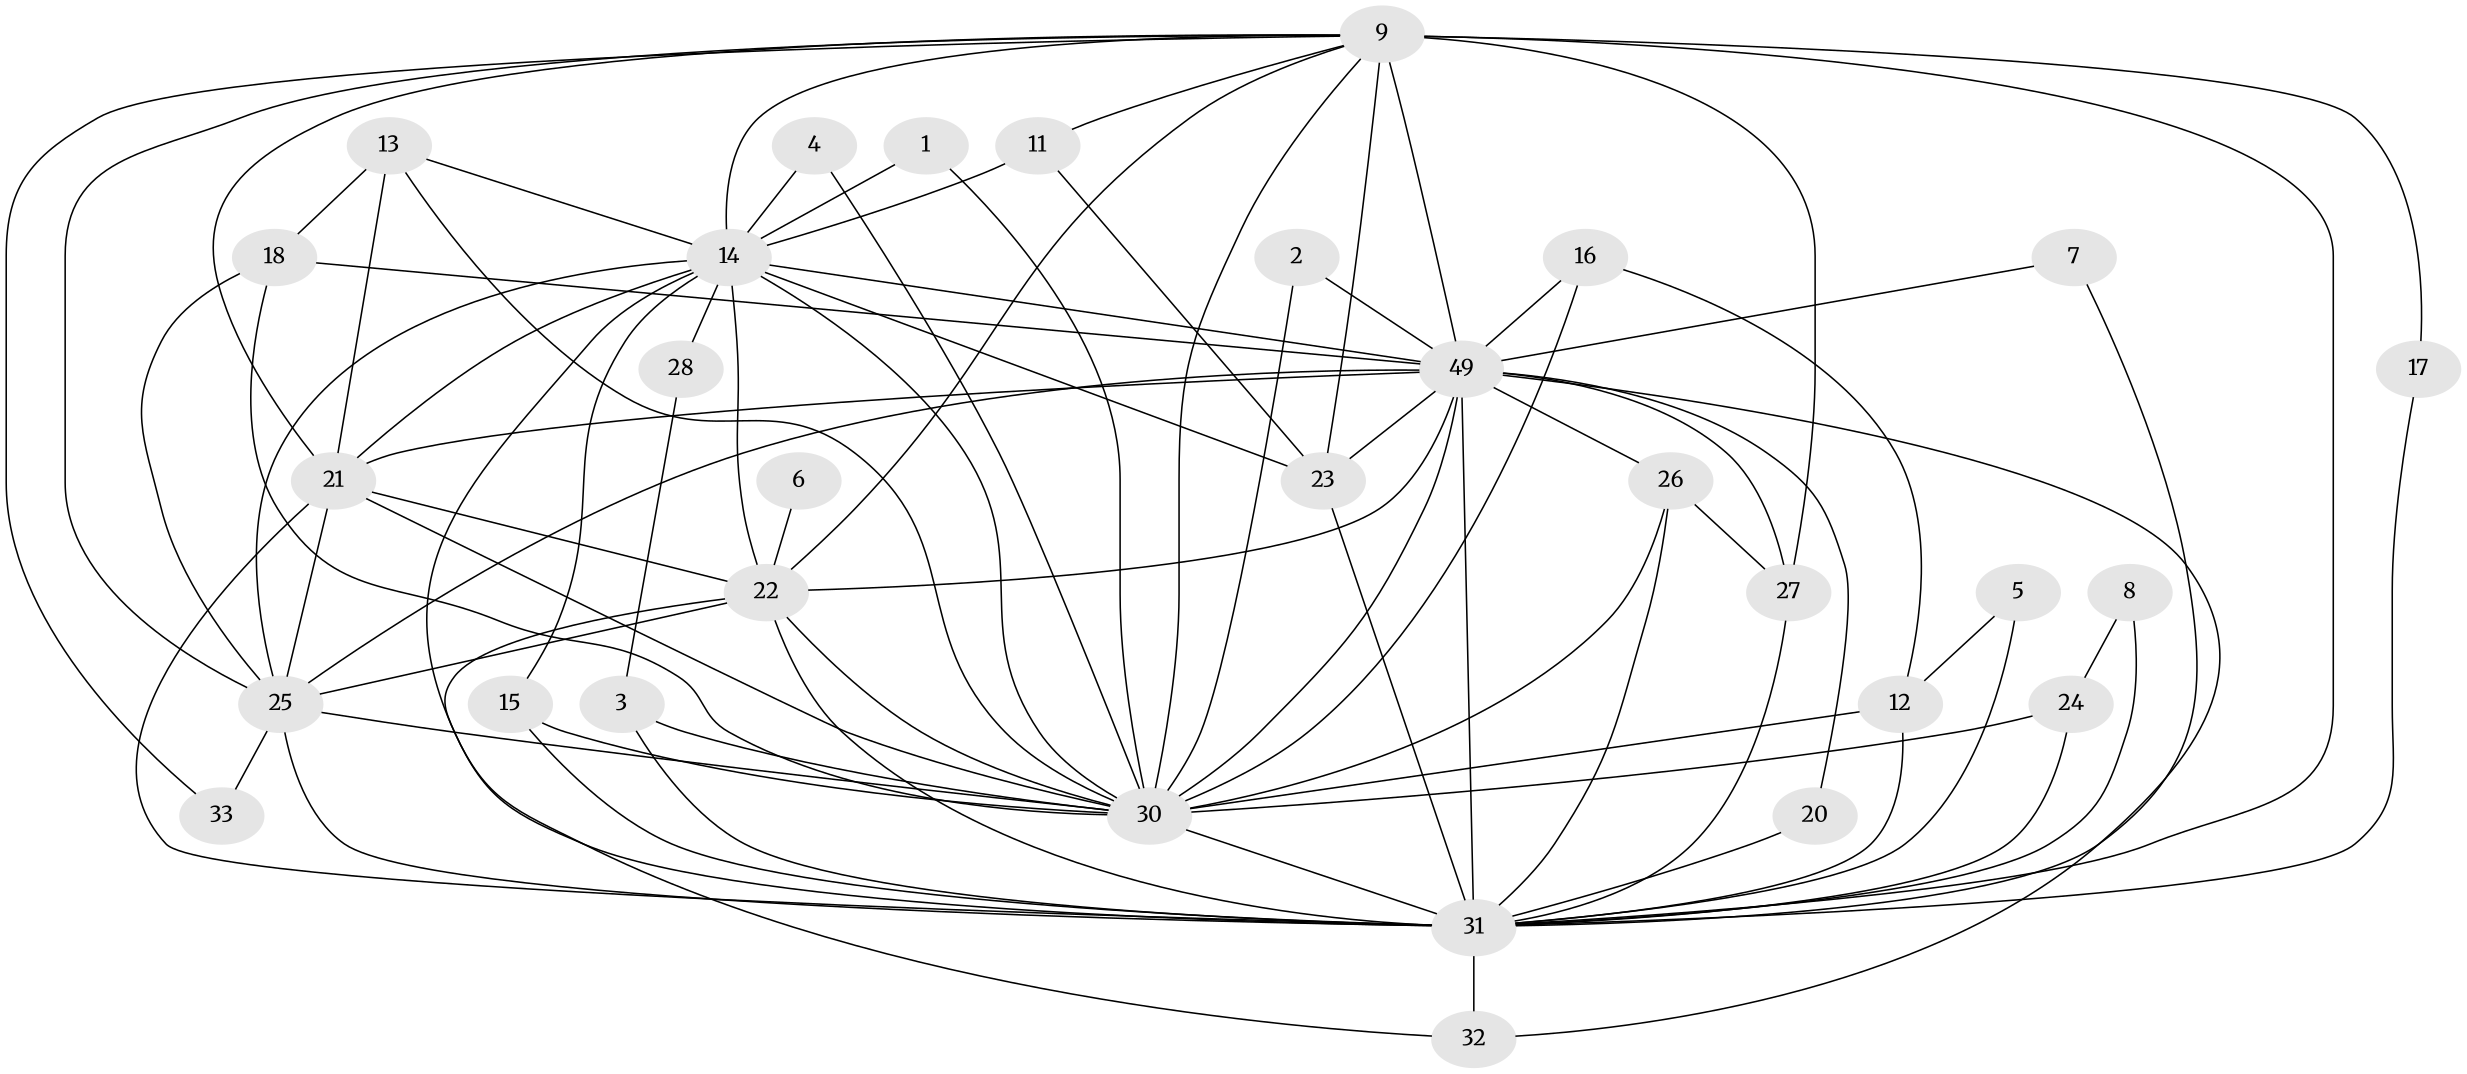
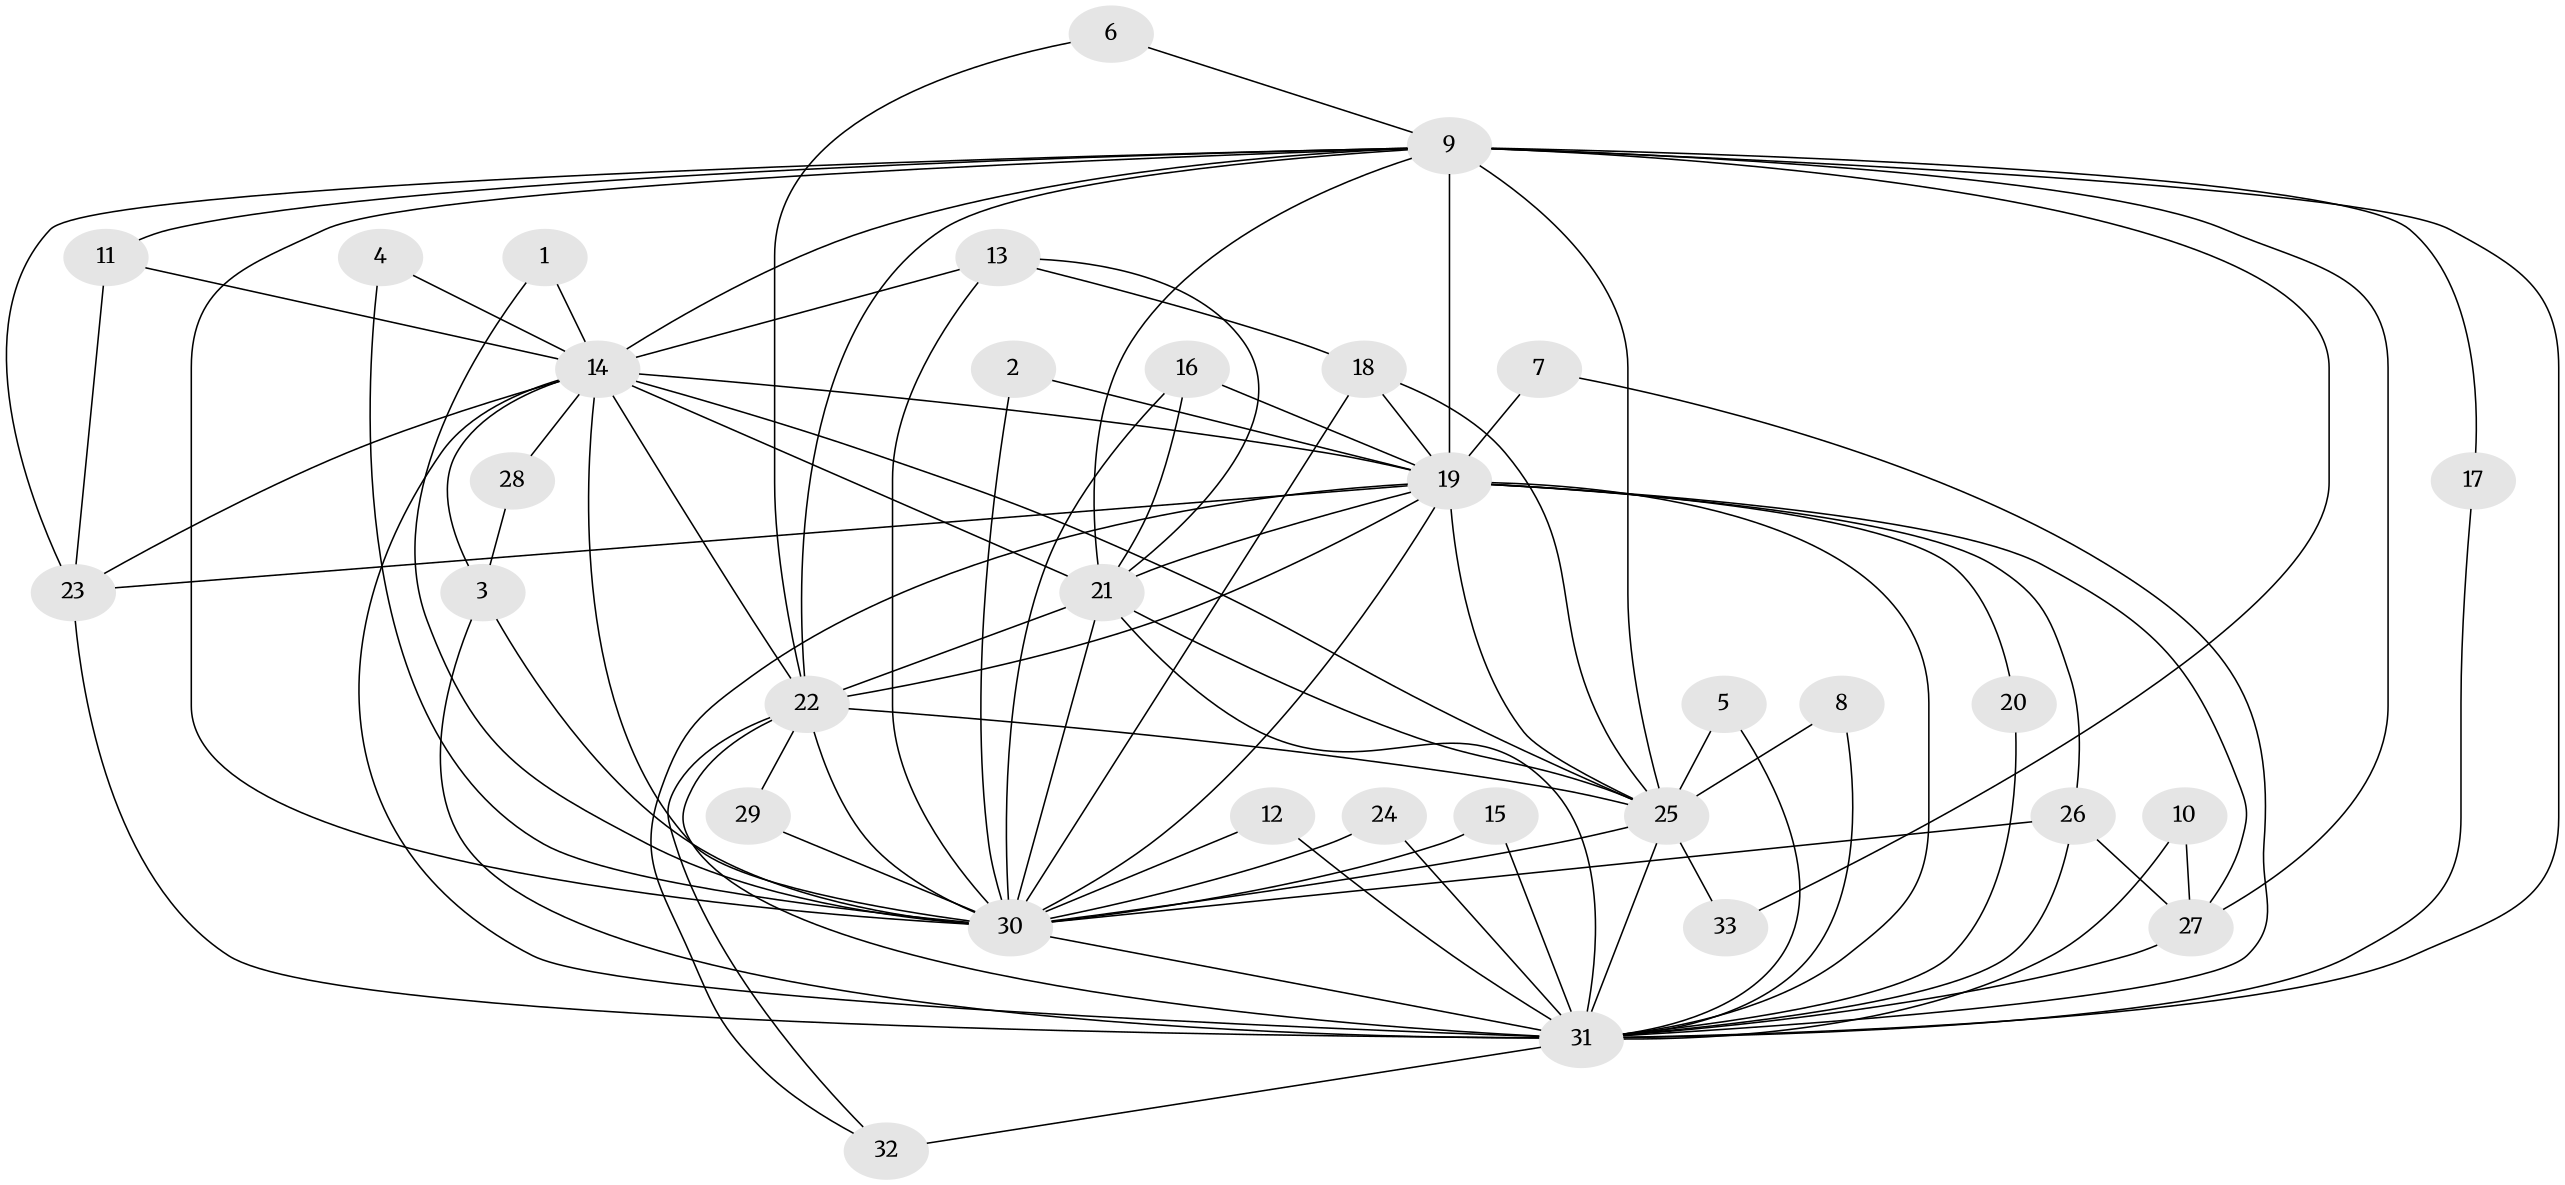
edge "6" -- "9": added
node "49": label "49" -> "19"
edge "16" -- "12": now "16" -- "21"
edge "14" -- "15": now "14" -- "3"
edge "5" -- "12": now "5" -- "25"
edge "8" -- "24": now "8" -- "25"
node "29": added
node "10": added
